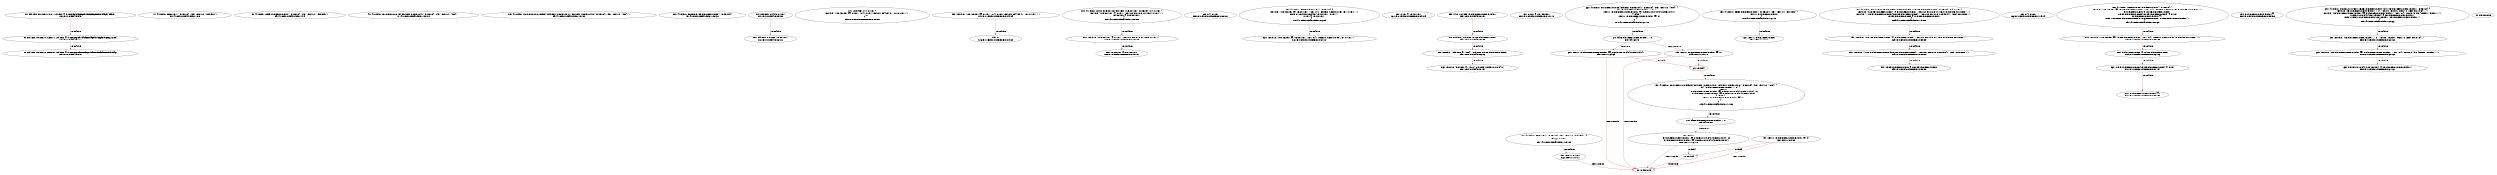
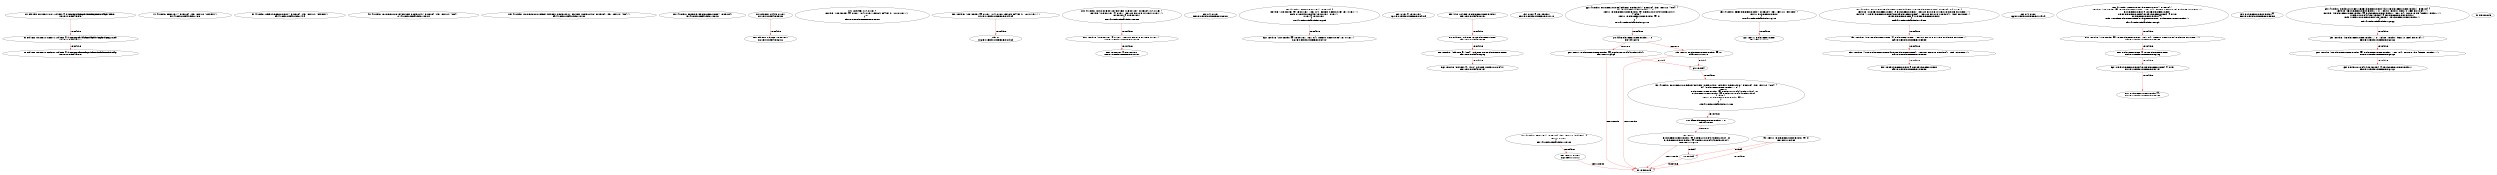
edge "67_ if_exchangeContractVersion > 1 387-if-68-72" -> "70_ return exchangeContractVersion == 1; 399-return-71-71": label "return_next" -> "neg_next"
edge "70_ return exchangeContractVersion == 1; 399-return-71-71" -> "67_ end_if": label "next_line" -> "end_if"
edge "79_ return exchangeContractVersion == 1; 438-return-80-80" -> "0_ exit_node": label "return_exit" -> "next_line"
